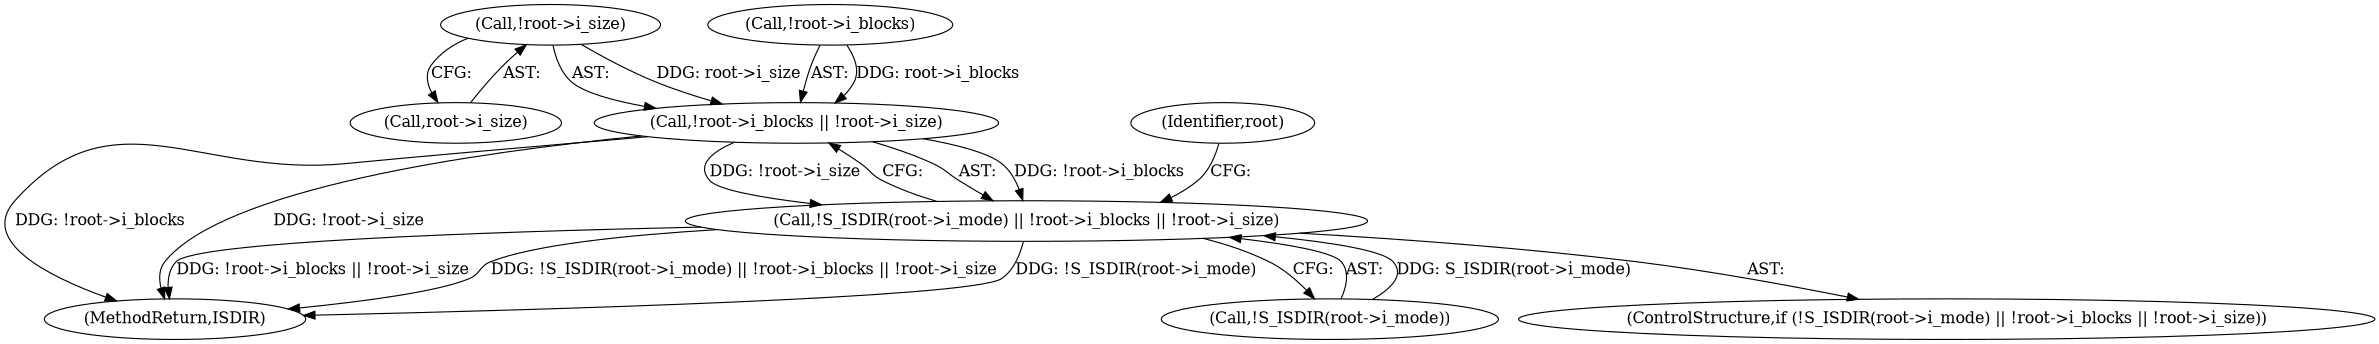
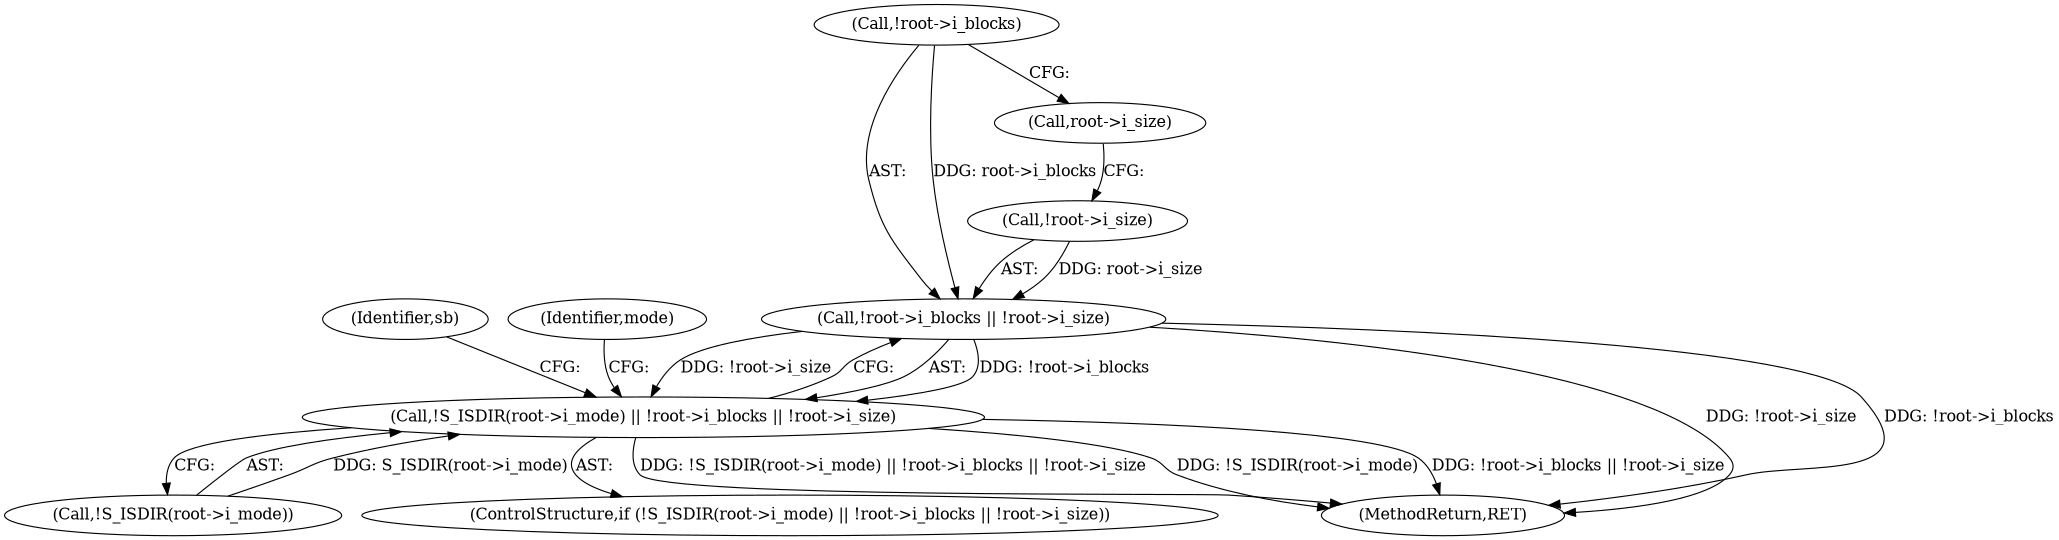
edge "(Call,!root->i_size)" -> "(Call,root->i_size)": now "(Call,!root->i_blocks)" -> "(Call,root->i_size)"
edge "(Call,root->i_size)" -> "(Call,!root->i_size)": label "AST: " -> "CFG: "
node "(Identifier,root)": label "(Identifier,root)" -> "(Identifier,mode)"
node "(MethodReturn,ISDIR)": label "(MethodReturn,ISDIR)" -> "(MethodReturn,RET)"
node "(Identifier,sb)": added
